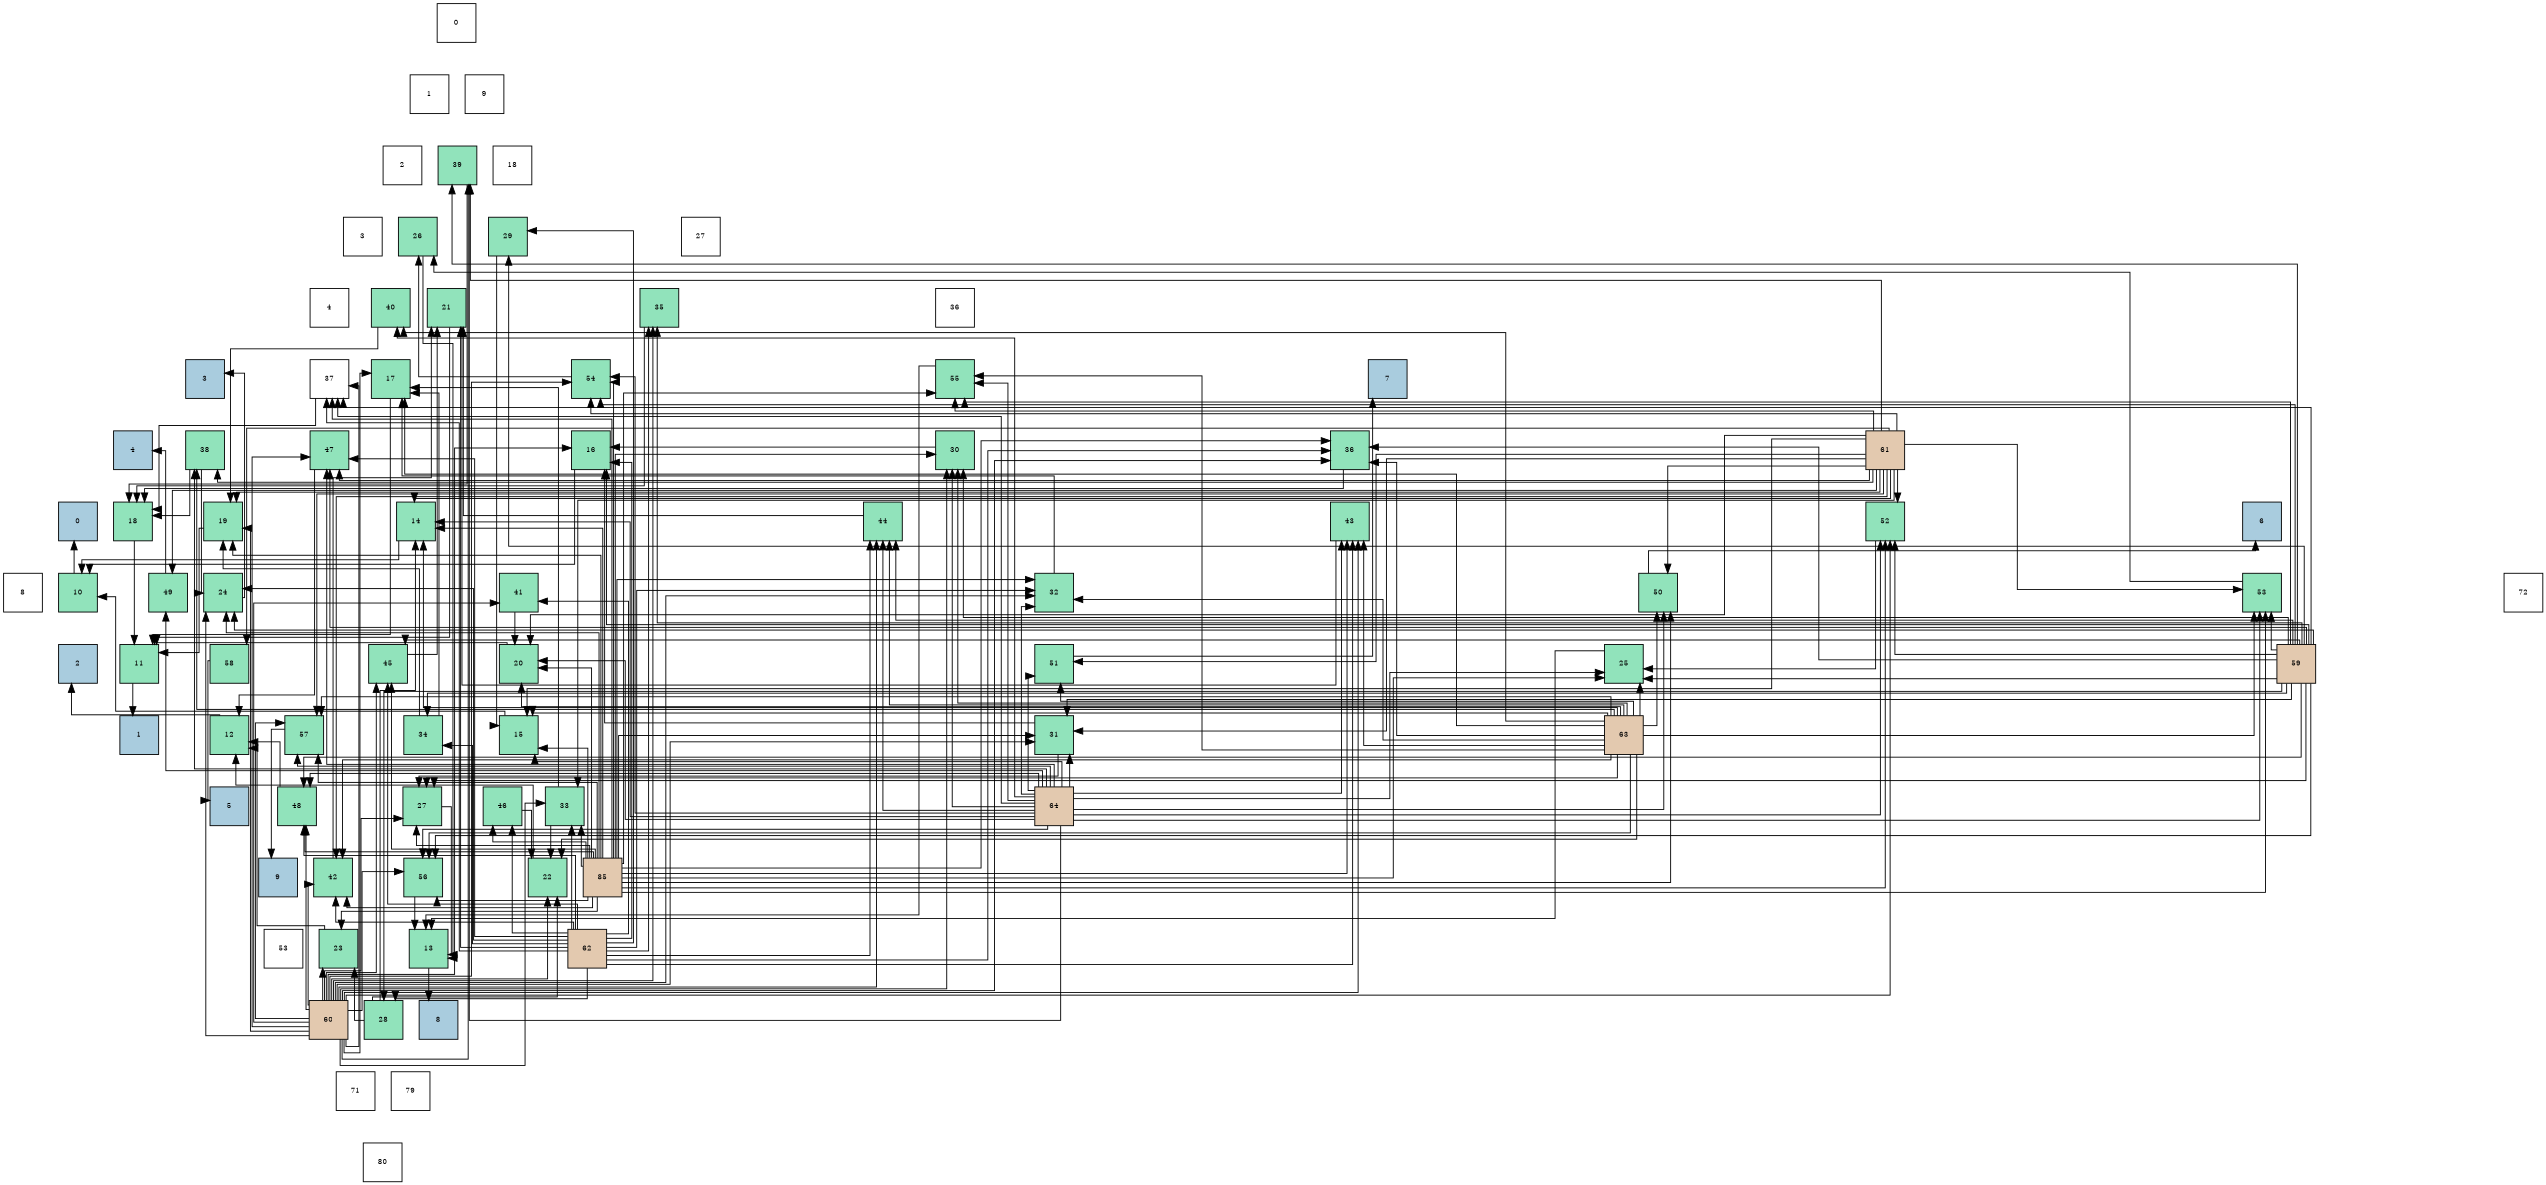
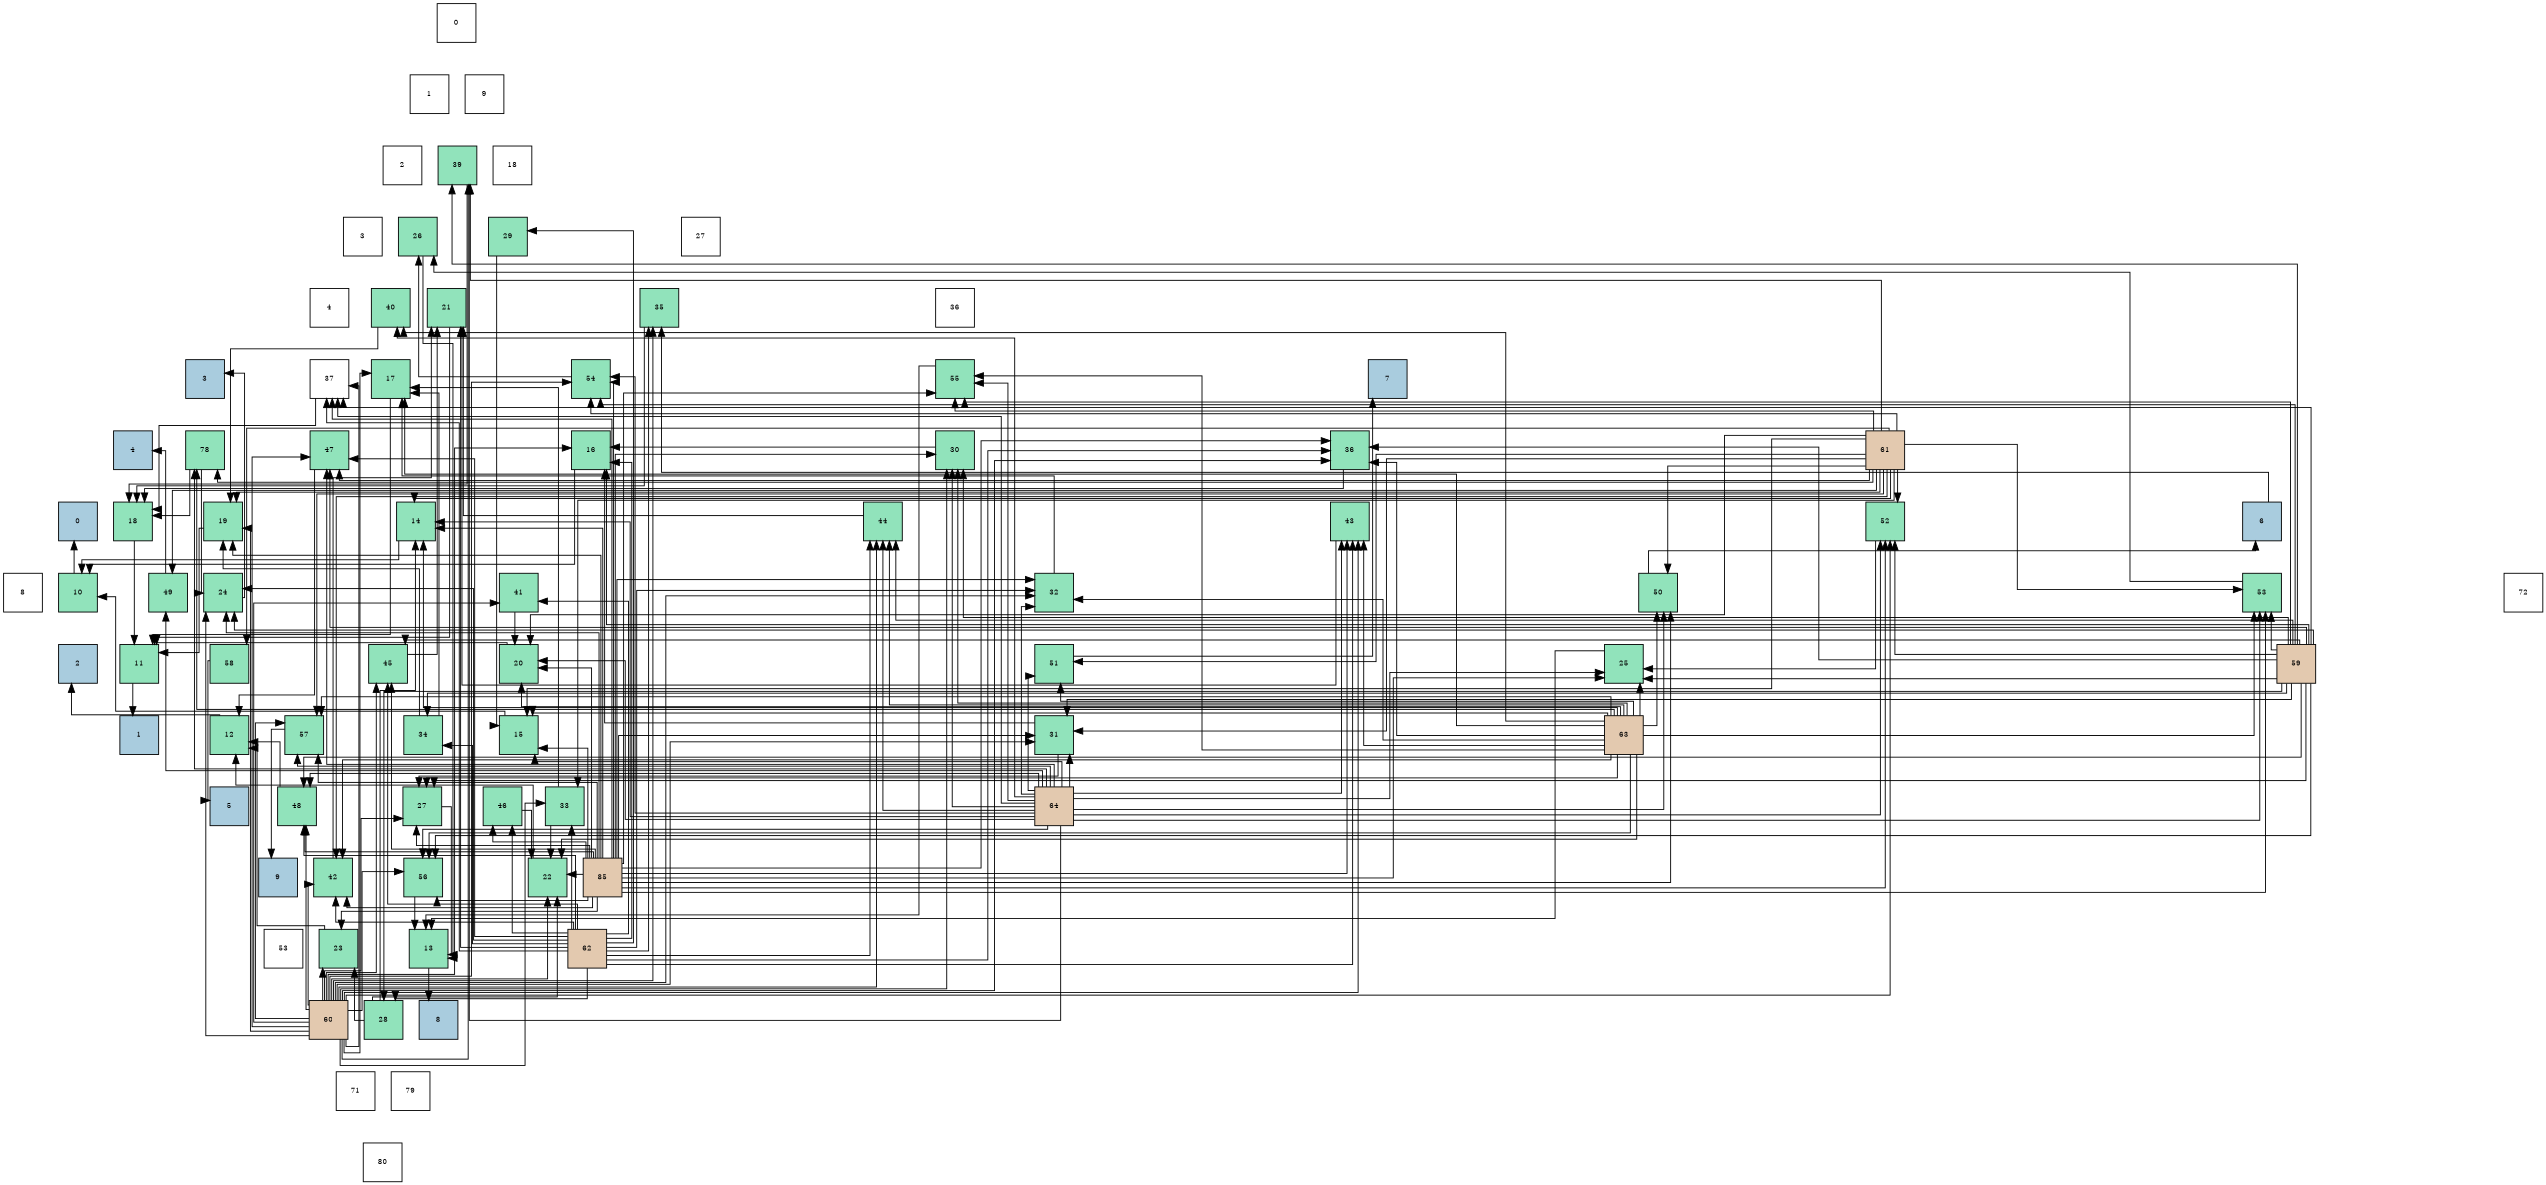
node "38": label "38" -> "78"
edge "59" -> "29": removed
edge "59" -> "35": now "6" -> "35"
edge "85" -> "33": now "85" -> "22"
